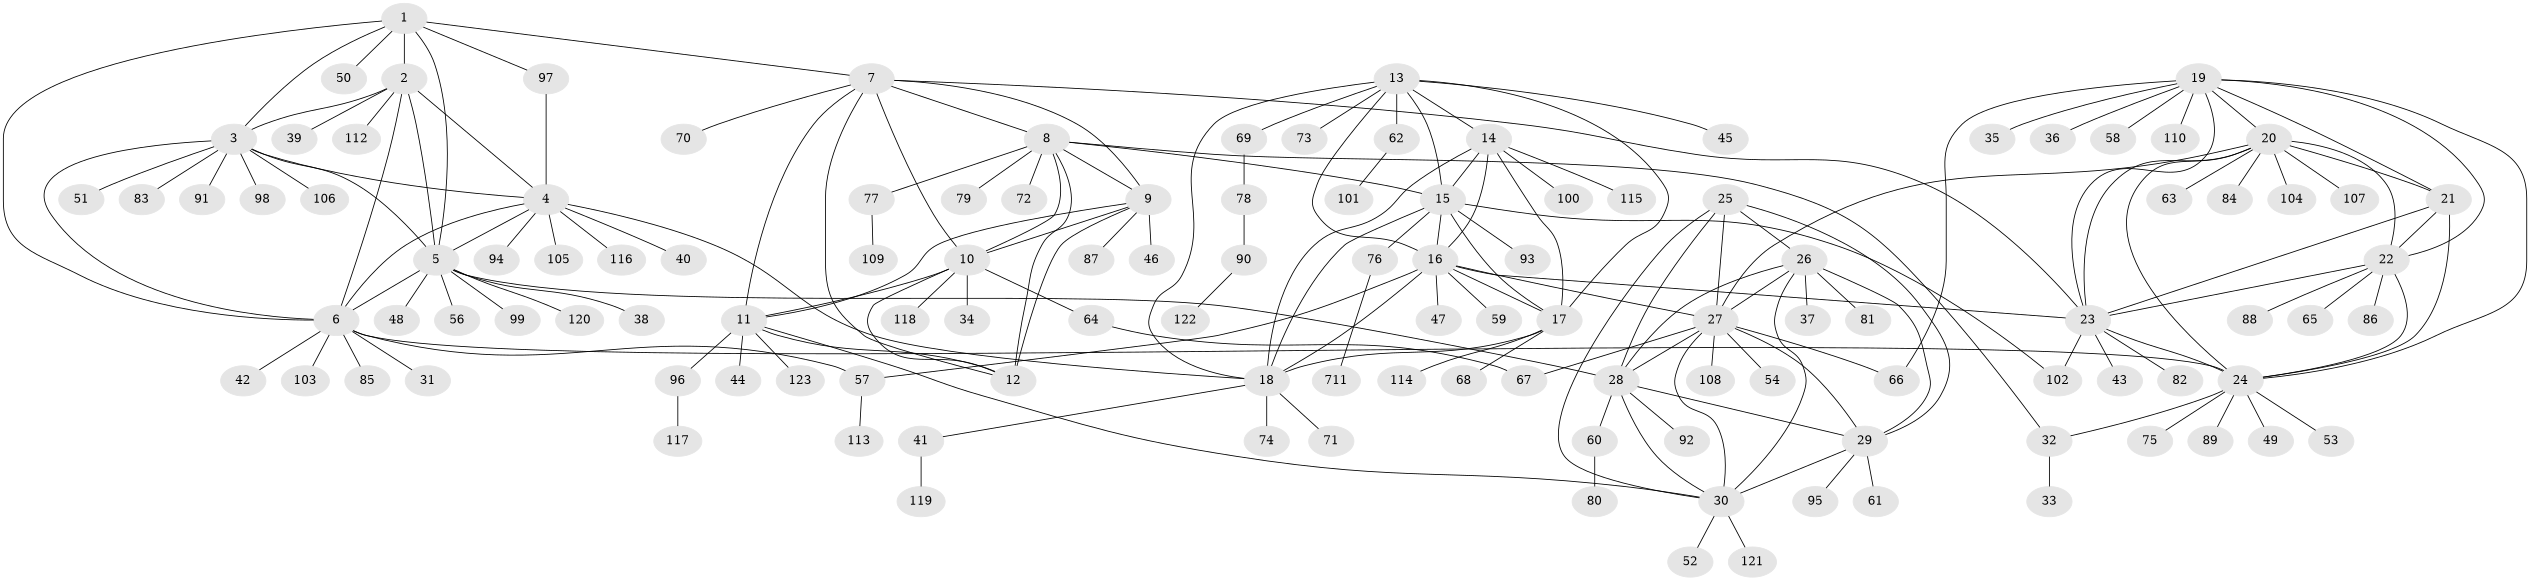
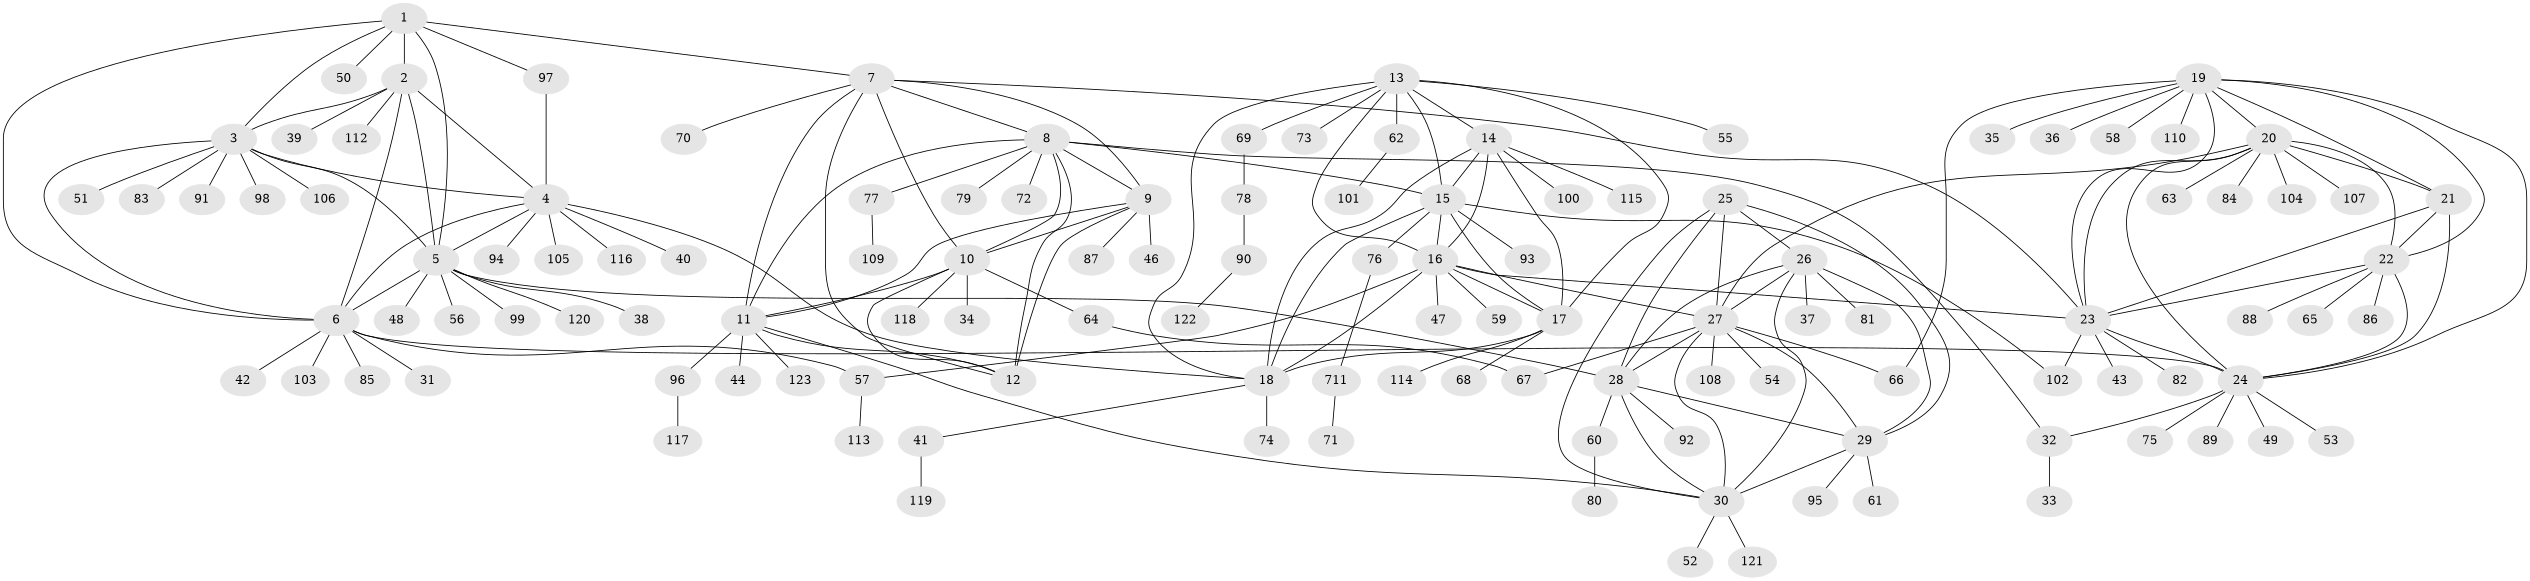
node "45": label "45" -> "55"
edge "8" -- "11": added
edge "18" -- "71": now "711" -- "71"
